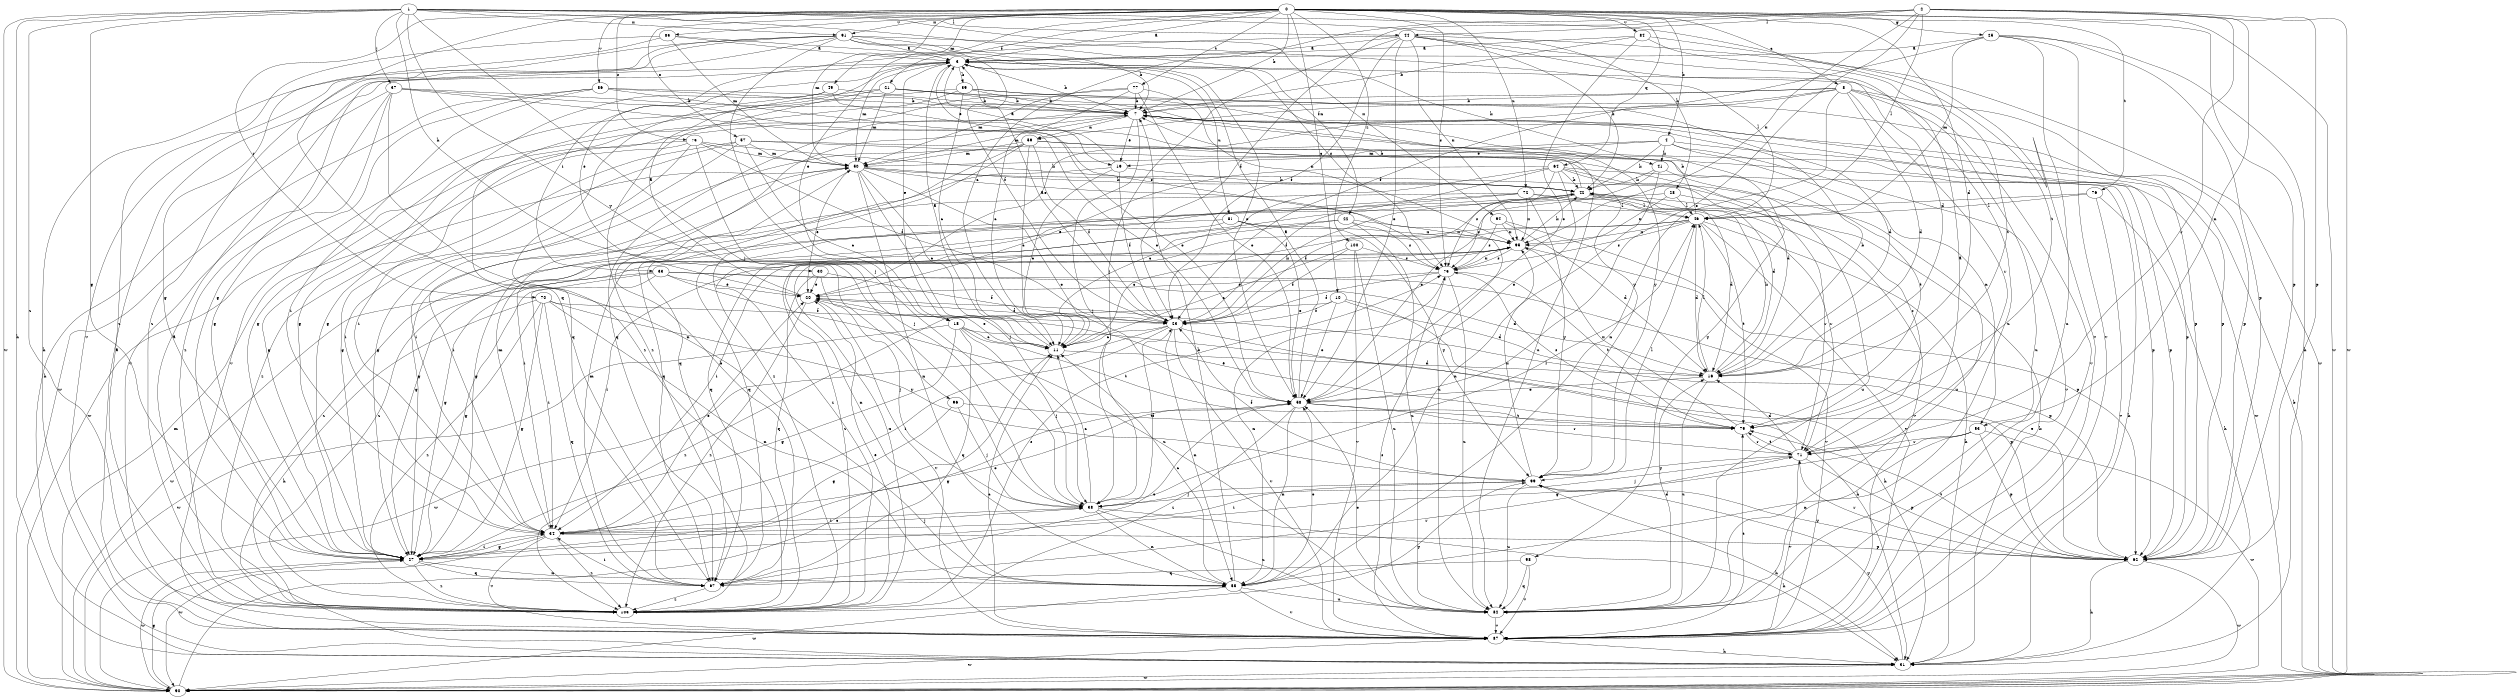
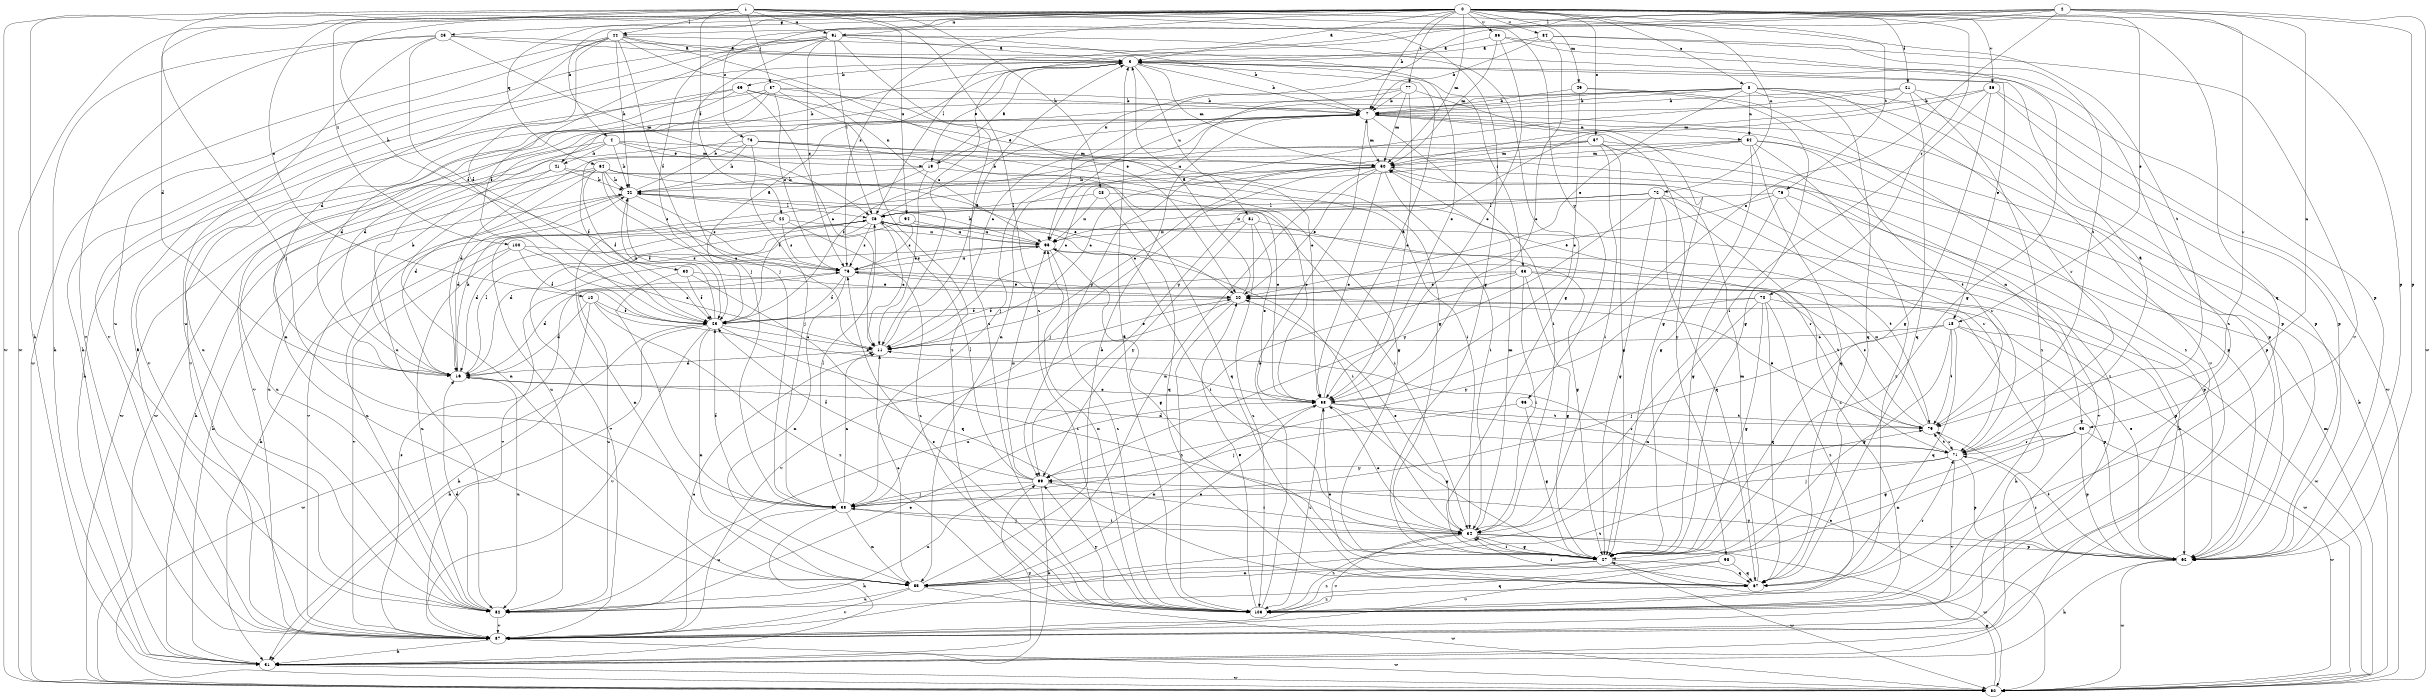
node "59": label "59" -> "54"
edge "76" -> "20": added, label "e"
